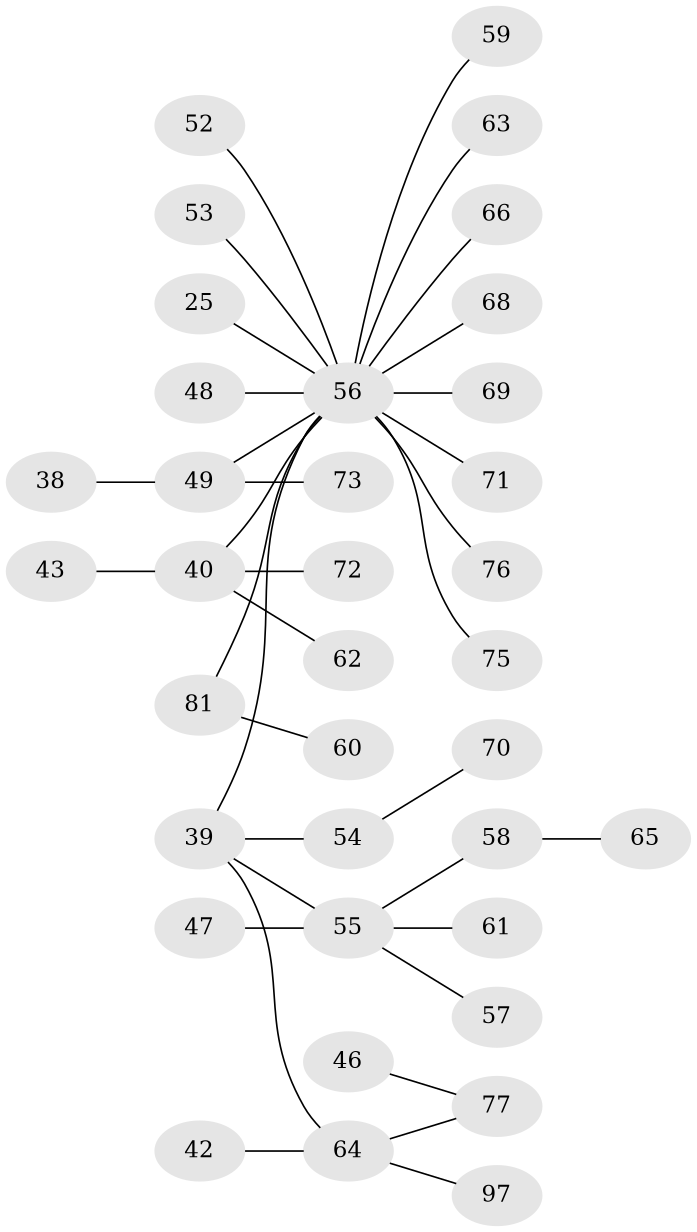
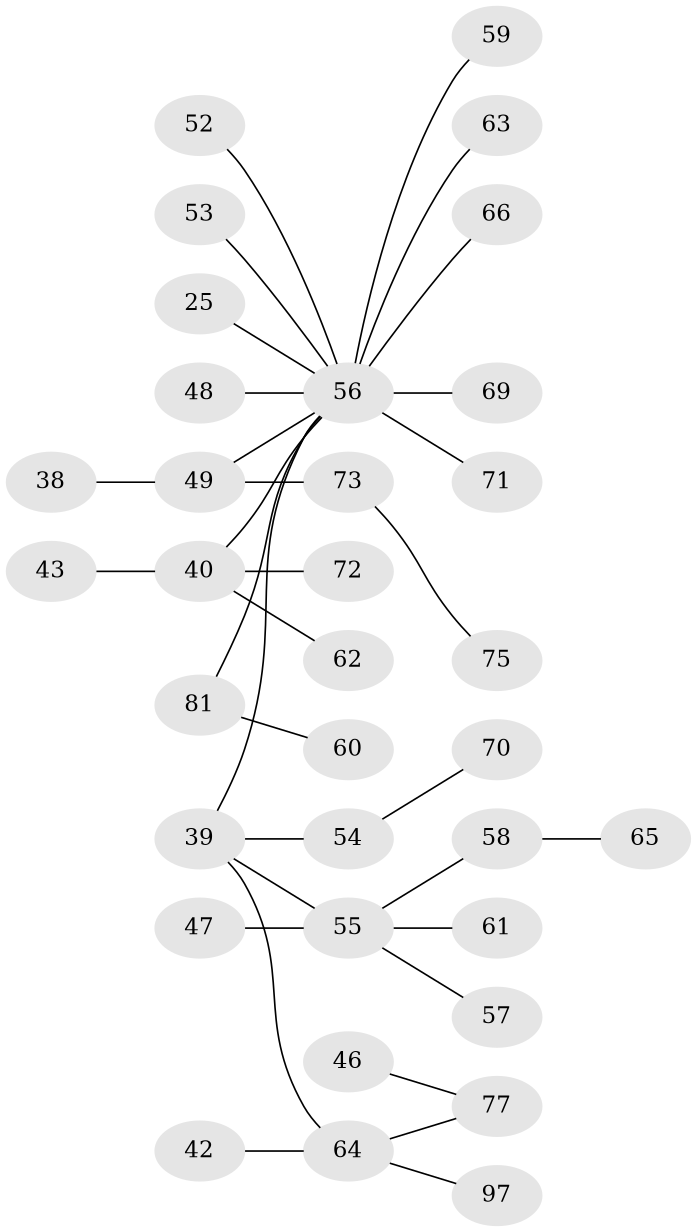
node "68": removed
edge "56" -- "75": now "73" -- "75"
node "76": removed
